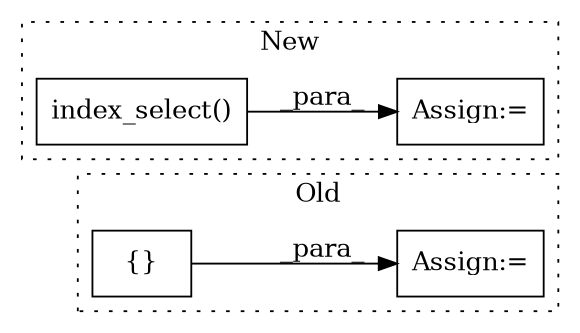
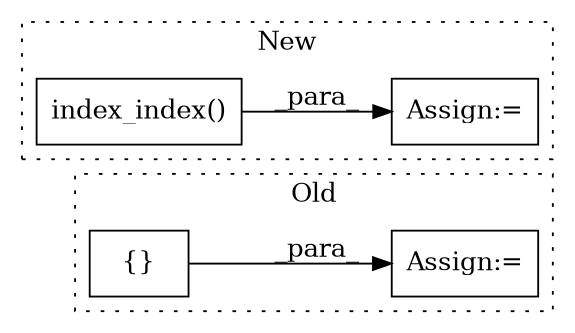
node "index_select()": label "index_select()" -> "index_index()"
